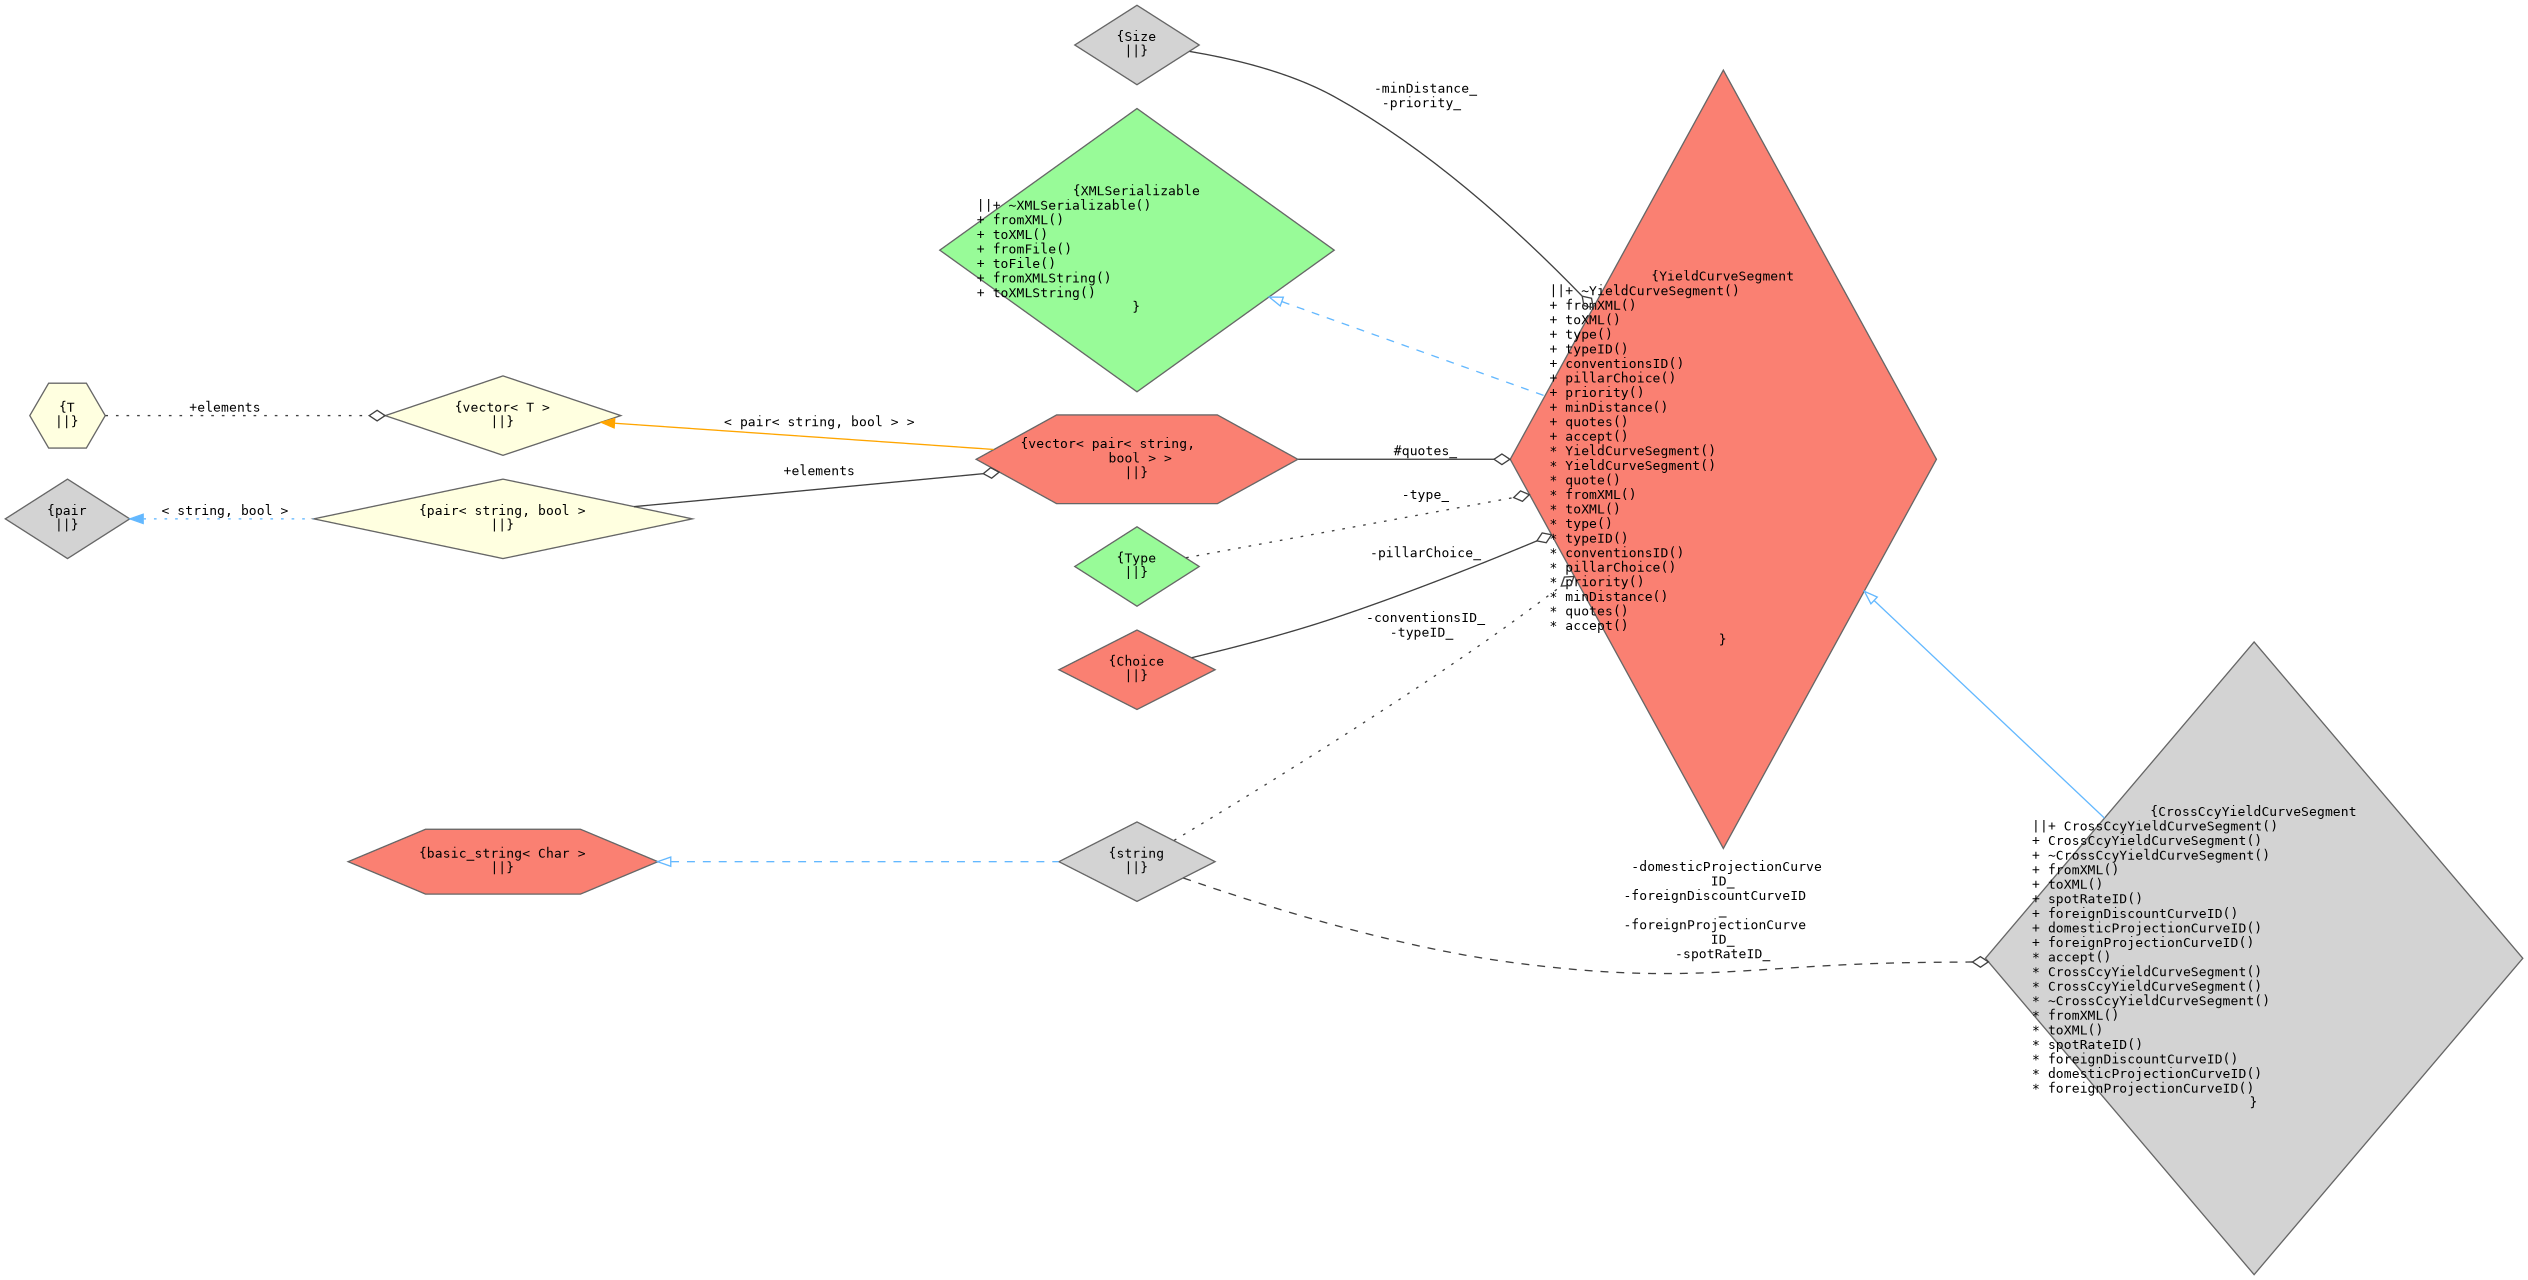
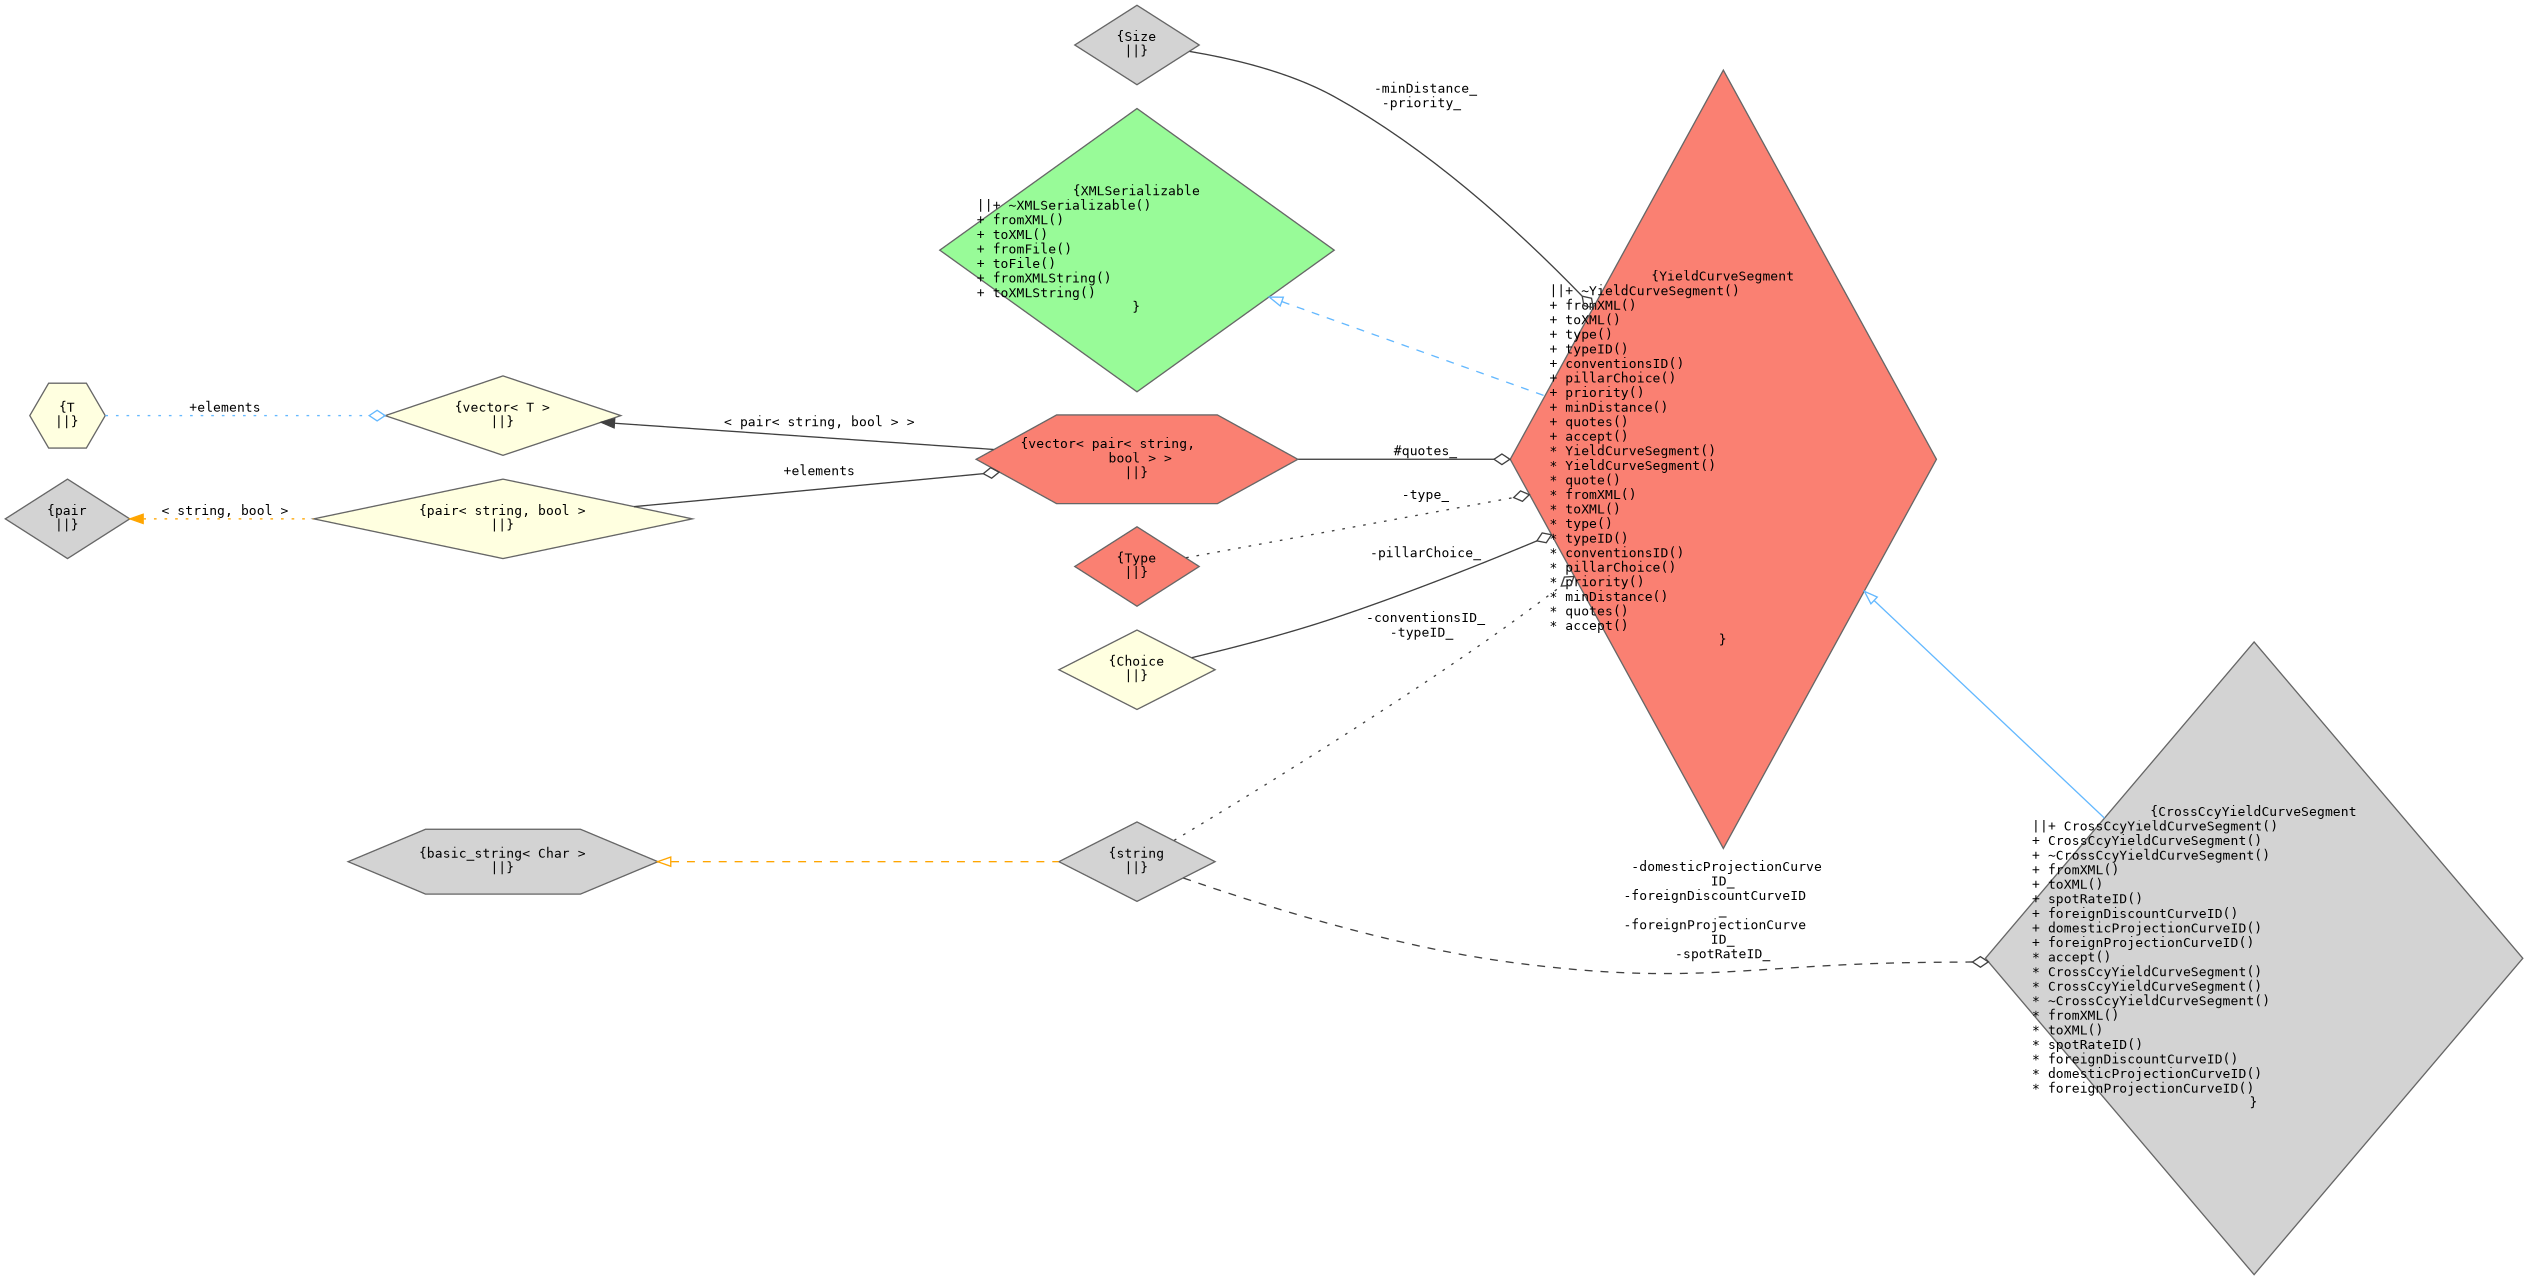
edge "{T ||}" -> "{vector< T > ||}": color grey25 -> steelblue1
edge "{vector< pair< string, bool > > ||}" -> "{vector< T > ||}": color orange -> grey25
edge "{pair< string, bool > ||}" -> "{pair ||}": color steelblue1 -> orange
node "{Type ||}": fillcolor palegreen -> salmon
node "{Choice ||}": fillcolor salmon -> lightyellow
node "{basic_string< Char > ||}": fillcolor salmon -> lightgrey
edge "{string ||}" -> "{basic_string< Char > ||}": color steelblue1 -> orange
